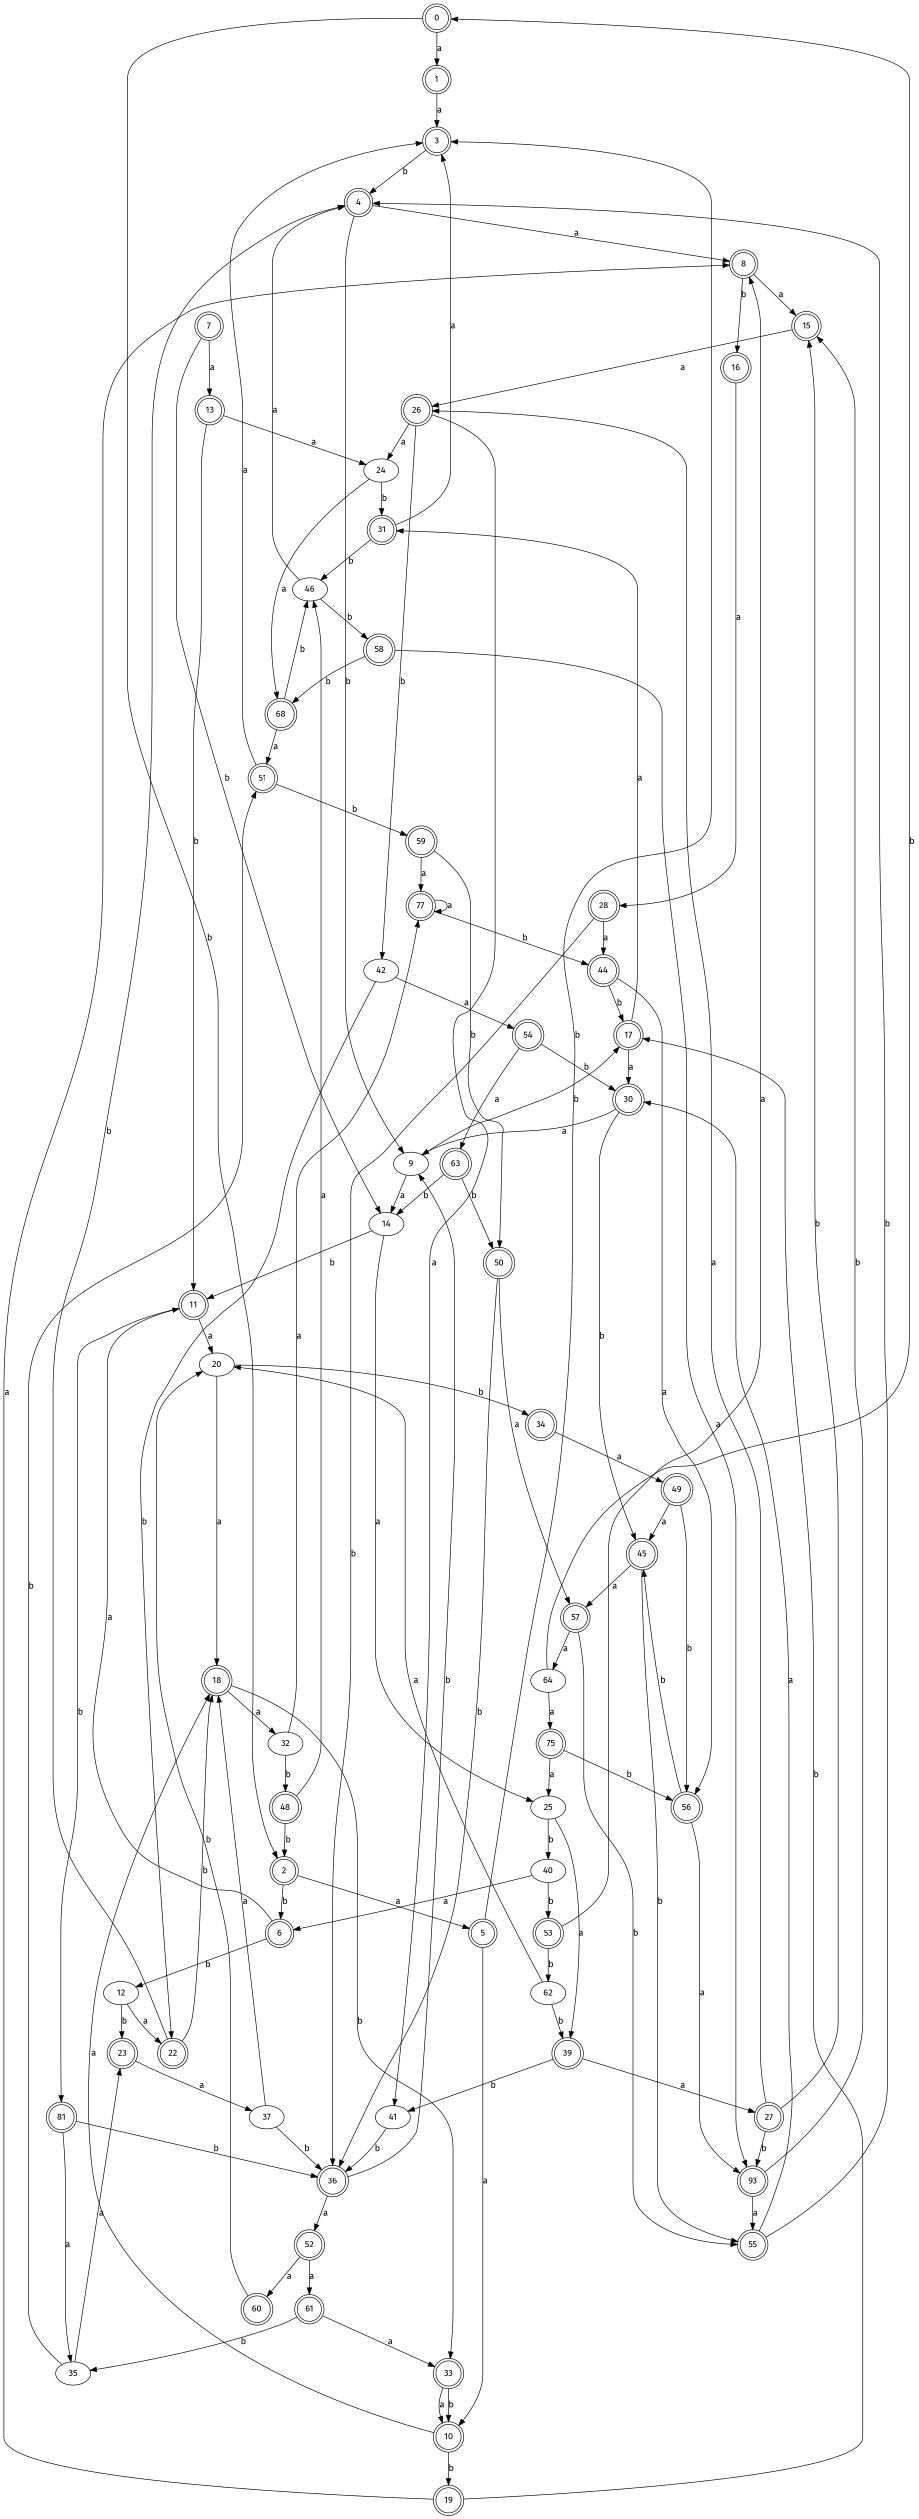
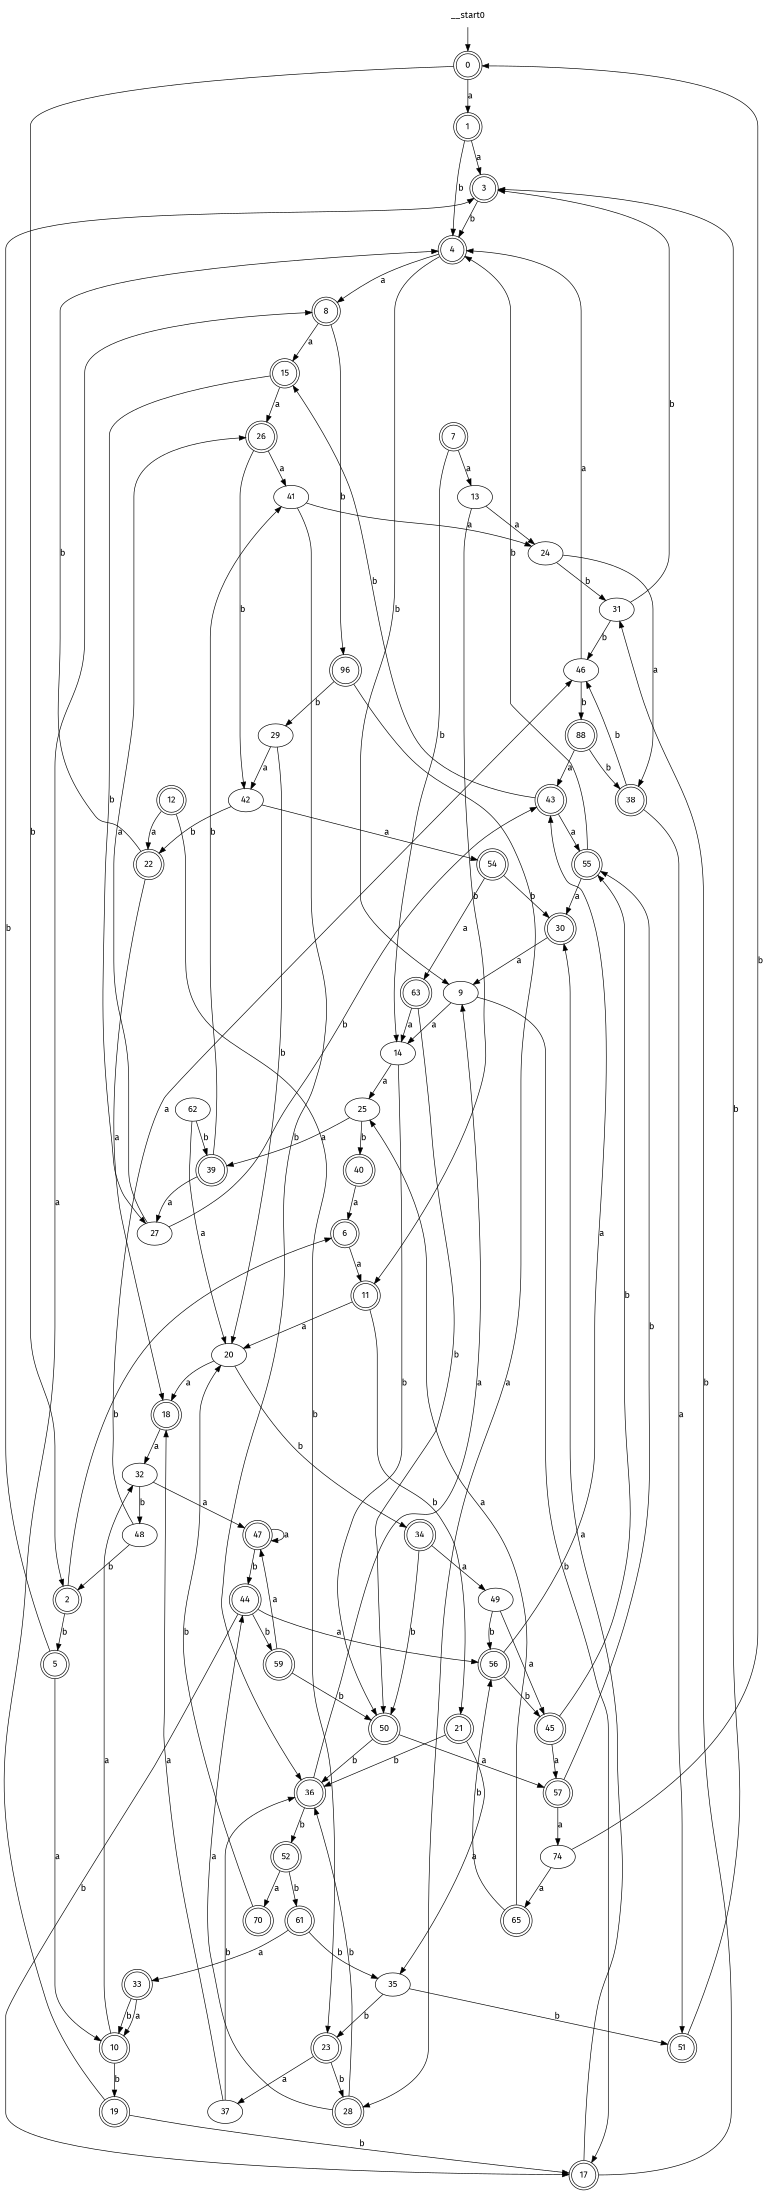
node "__start0": added
edge "1" -> "4": added, label "b"
edge "31" -> "3": label "a" -> "b"
node "16": label "16" -> "96"
node "13": shape doublecircle -> ellipse
edge "26" -> "24": now "41" -> "24"
edge "51" -> "3": label "a" -> "b"
node "31": shape doublecircle -> ellipse
node "58": label "58" -> "88"
node "68": label "68" -> "38"
node "29": added
edge "17" -> "31": label "a" -> "b"
edge "51" -> "59": now "44" -> "59"
node "77": label "77" -> "47"
edge "63" -> "14": label "b" -> "a"
edge "27" -> "15": reversed
edge "14" -> "11": now "14" -> "50"
edge "30" -> "45": removed, label "b"
node "49": shape doublecircle -> ellipse
edge "34" -> "50": added, label "b"
edge "36" -> "9": label "b" -> "a"
node "64": label "64" -> "74"
node "75": label "75" -> "65"
node "48": shape doublecircle -> ellipse
edge "22" -> "18": label "b" -> "a"
node "40": shape ellipse -> doublecircle
edge "2" -> "5": label "a" -> "b"
node "53": removed
edge "6" -> "12": removed, label "b"
node "12": shape ellipse -> doublecircle
edge "18" -> "33": removed, label "b"
edge "23" -> "28": added, label "b"
node "81": label "81" -> "21"
node "27": shape doublecircle -> ellipse
edge "10" -> "18": now "10" -> "32"
node "93": label "93" -> "43"
edge "35" -> "23": label "a" -> "b"
edge "36" -> "52": label "a" -> "b"
edge "52" -> "61": label "a" -> "b"
node "60": label "60" -> "70"
